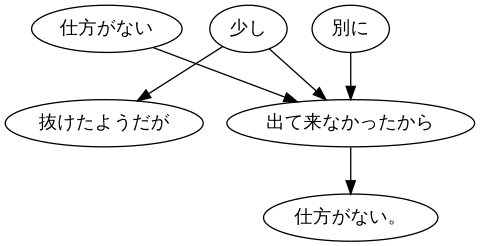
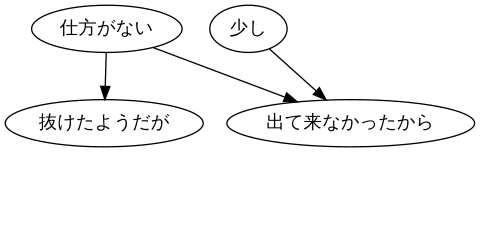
node "別に": removed
edge "少し" -> "抜けたようだが": now "仕方がない" -> "抜けたようだが"
node "仕方がない。": removed
